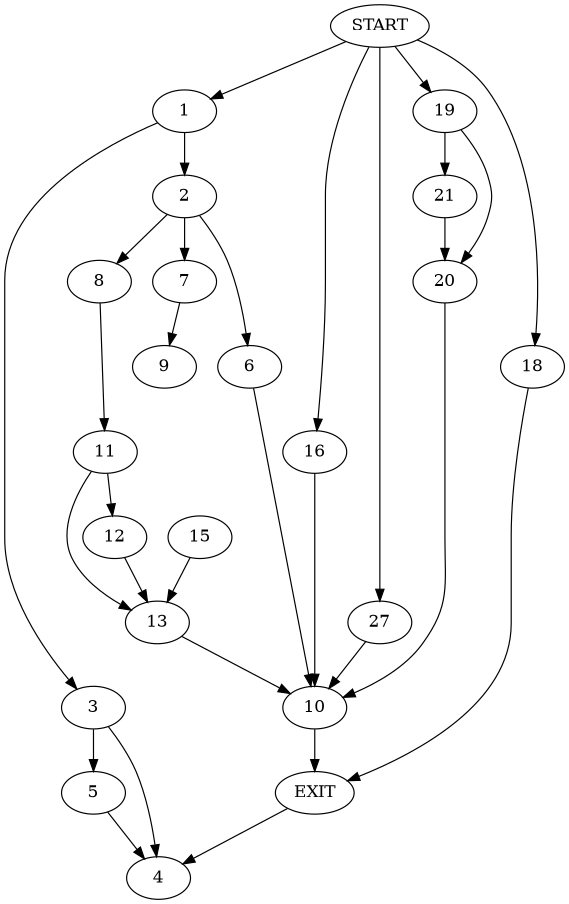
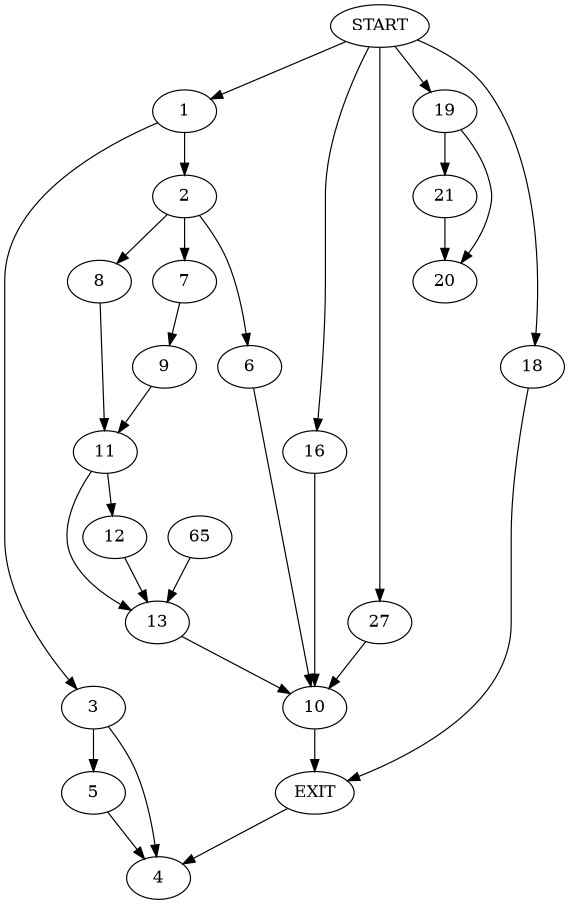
edge "9" -> "11": added
edge "20" -> "10": removed
node "15": label "15" -> "65"
